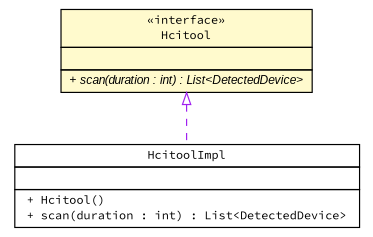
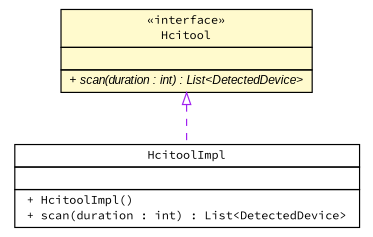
node "HcitoolImpl": text "+ Hcitool()" -> "+ HcitoolImpl()"
